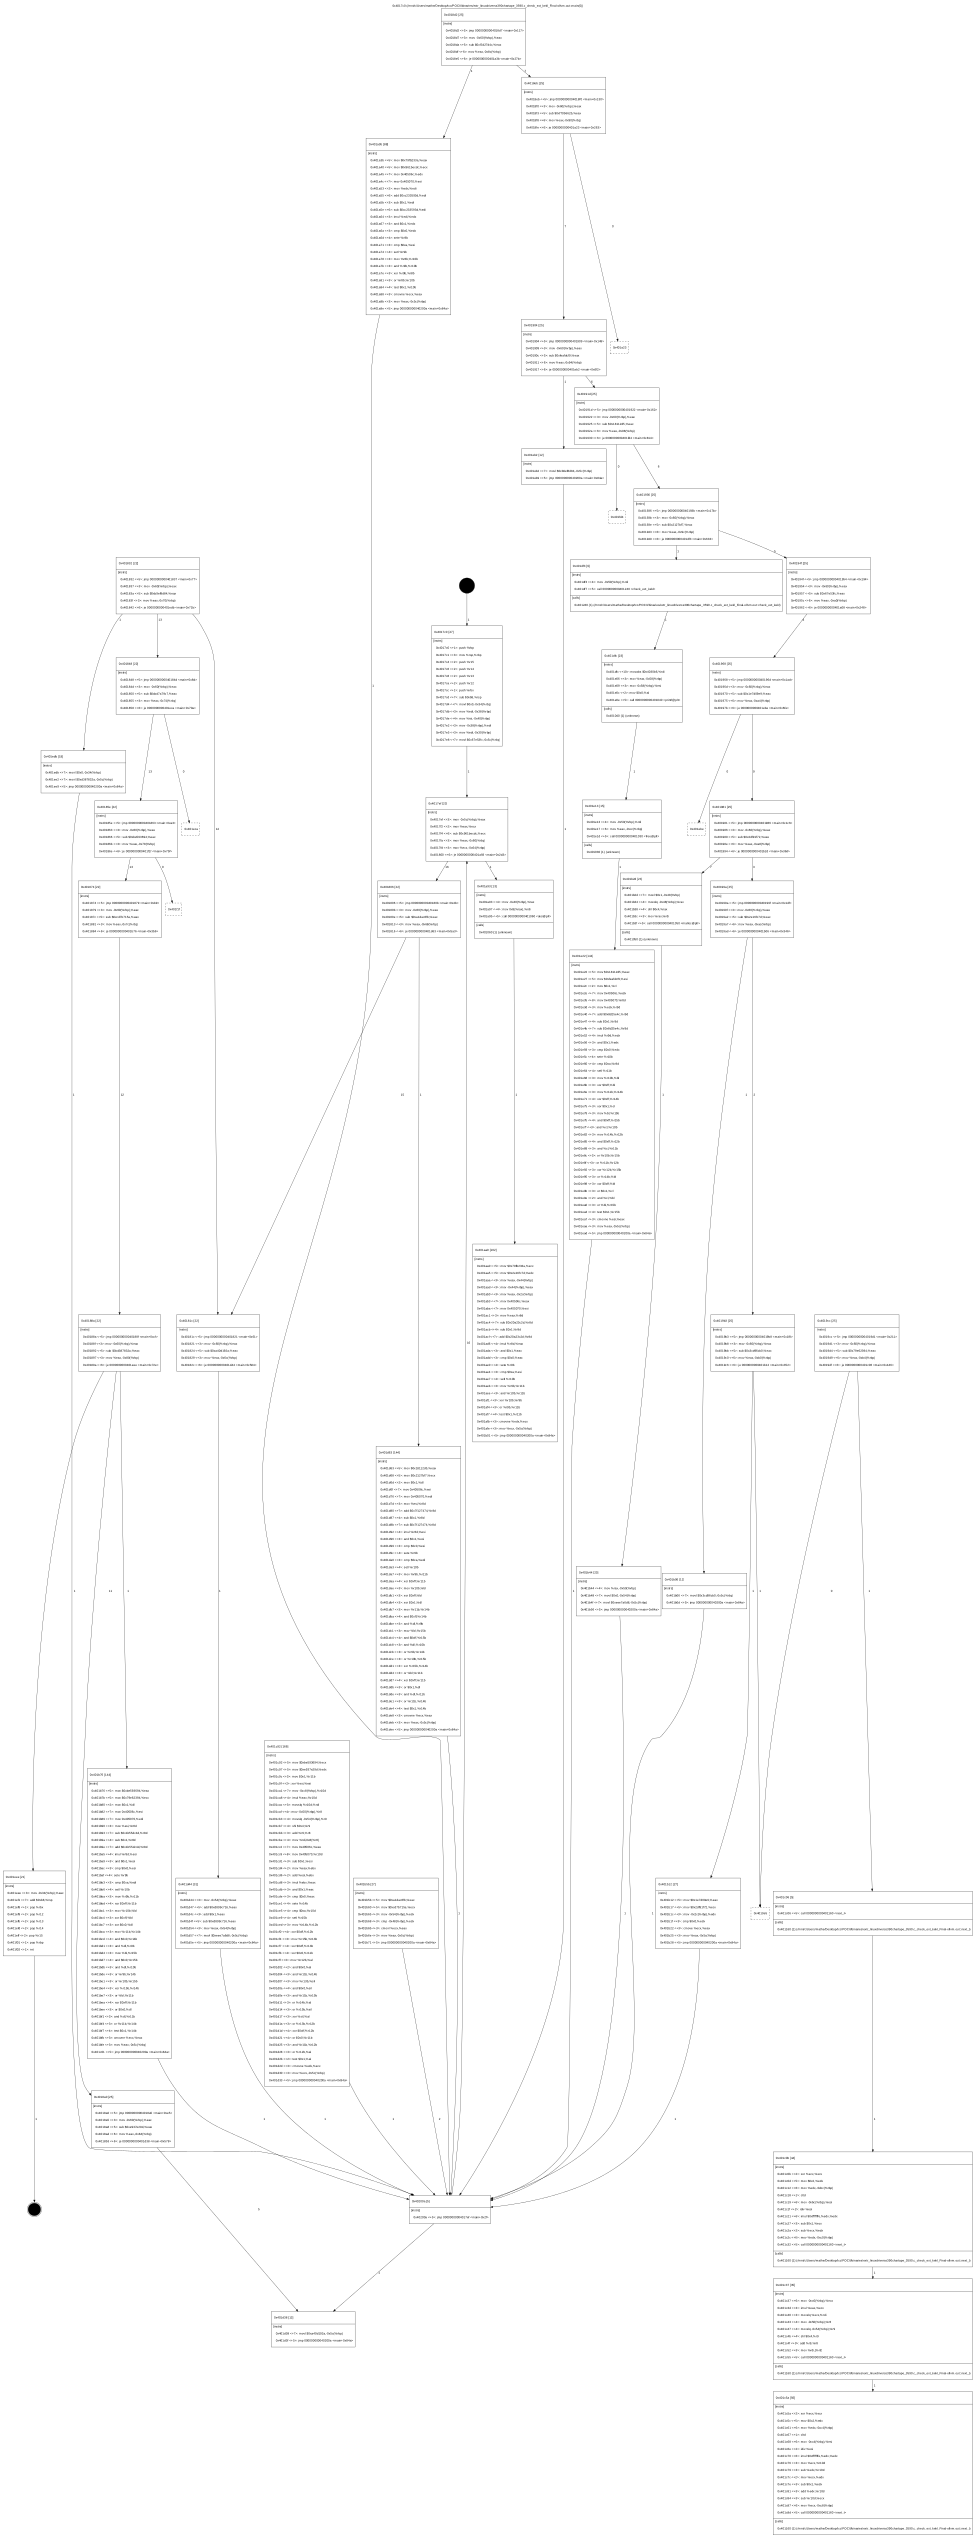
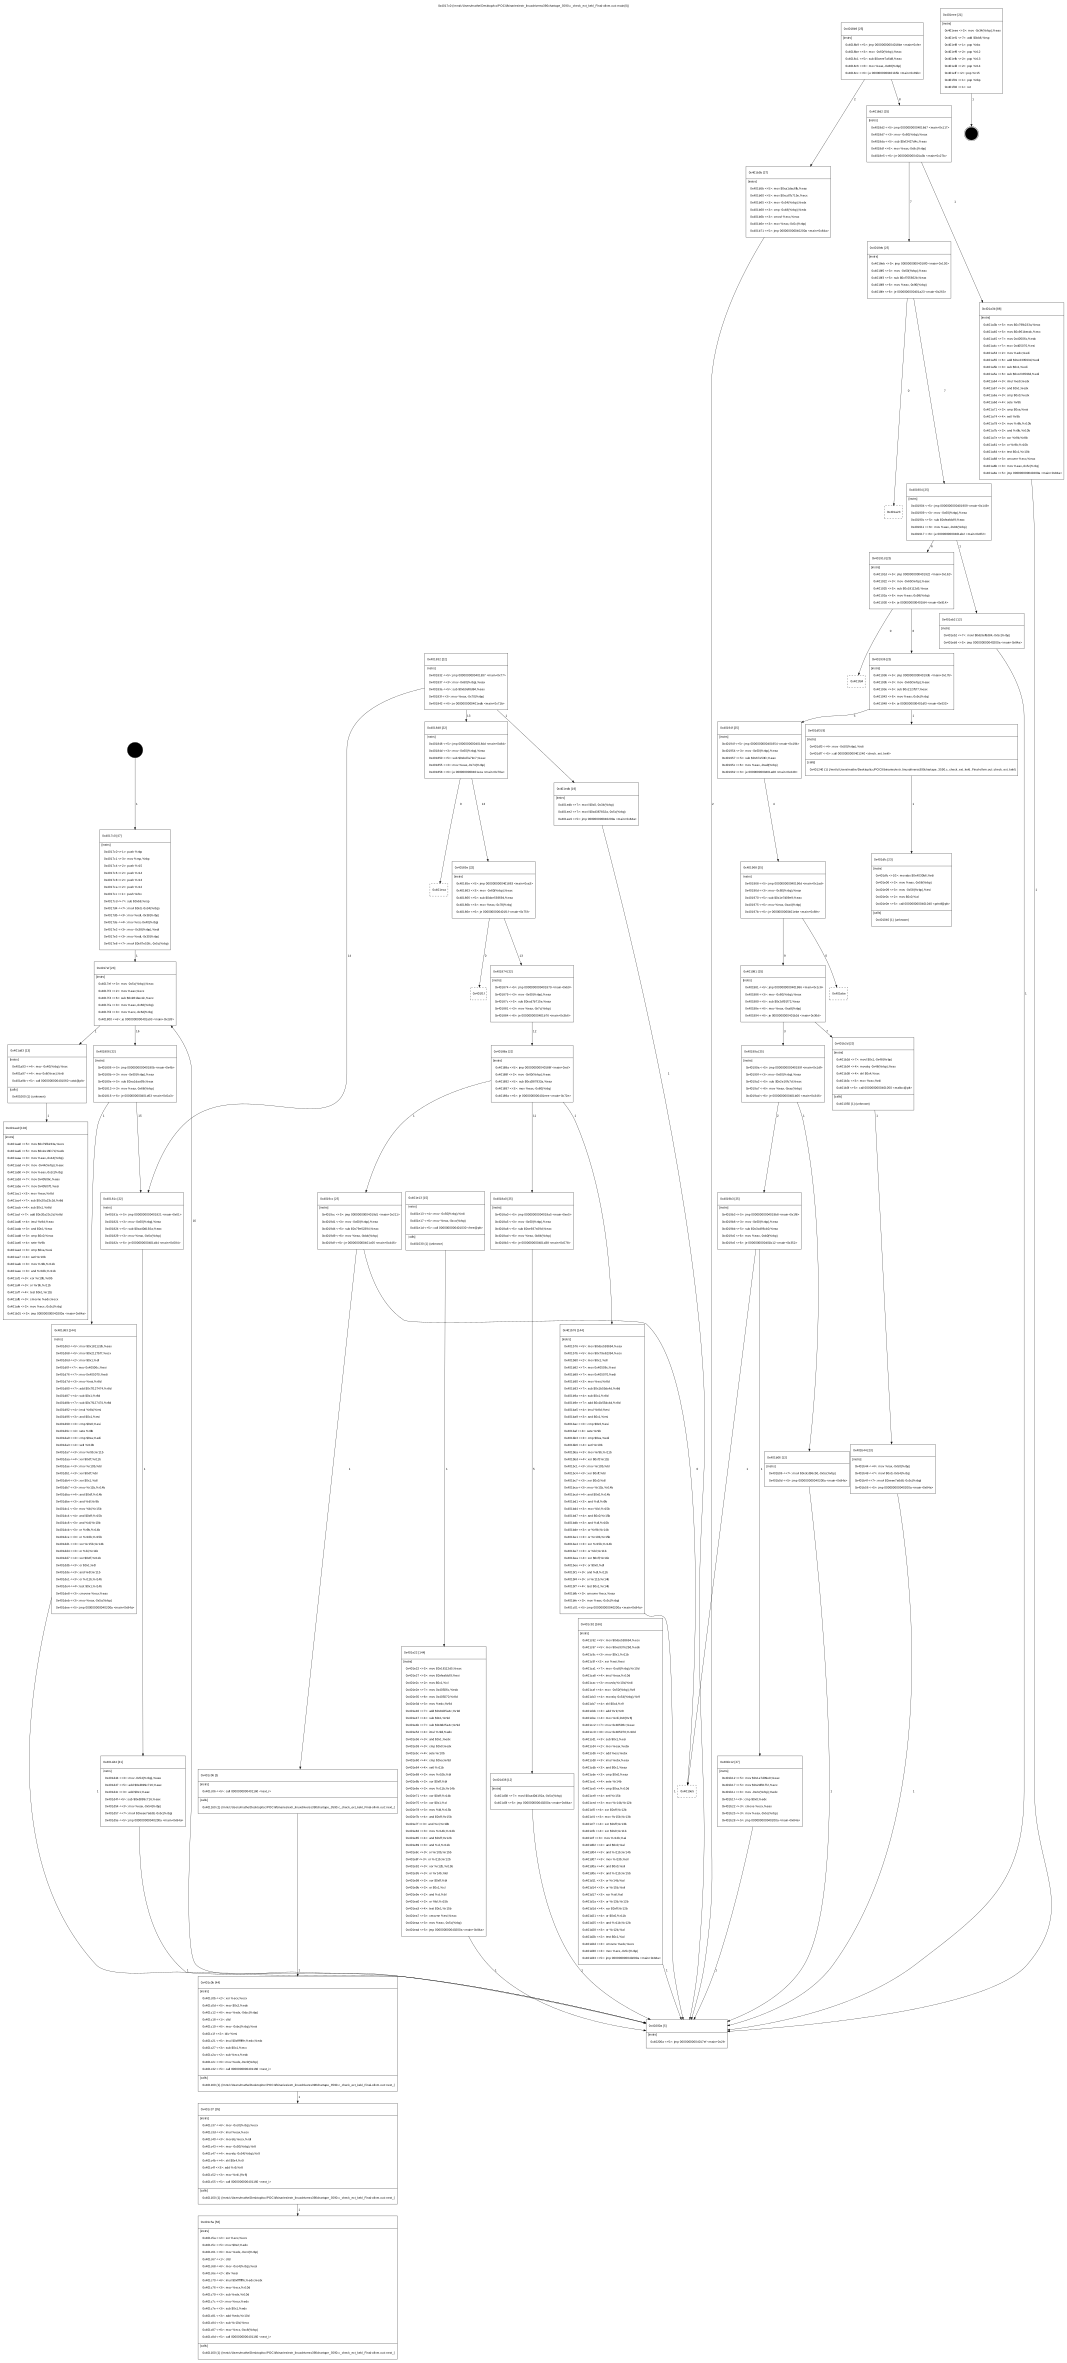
node "0x4018b9 [25]": added
edge "0x401dfc [23]" -> "0x401e13 [15]": removed, label "1"
edge "0x40188a [22]" -> "0x401eee [21]": now "0x40188a [22]" -> "0x4019cc [25]"
edge "0x40200a [5]" -> "0x401d38 [12]": reversed
